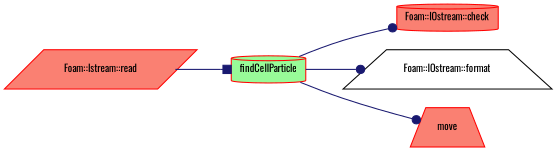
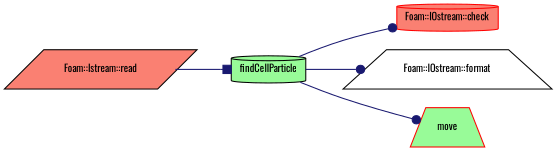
node "Foam::Istream::read": color red -> black
node "findCellParticle": color red -> black
node "move": fillcolor salmon -> palegreen
